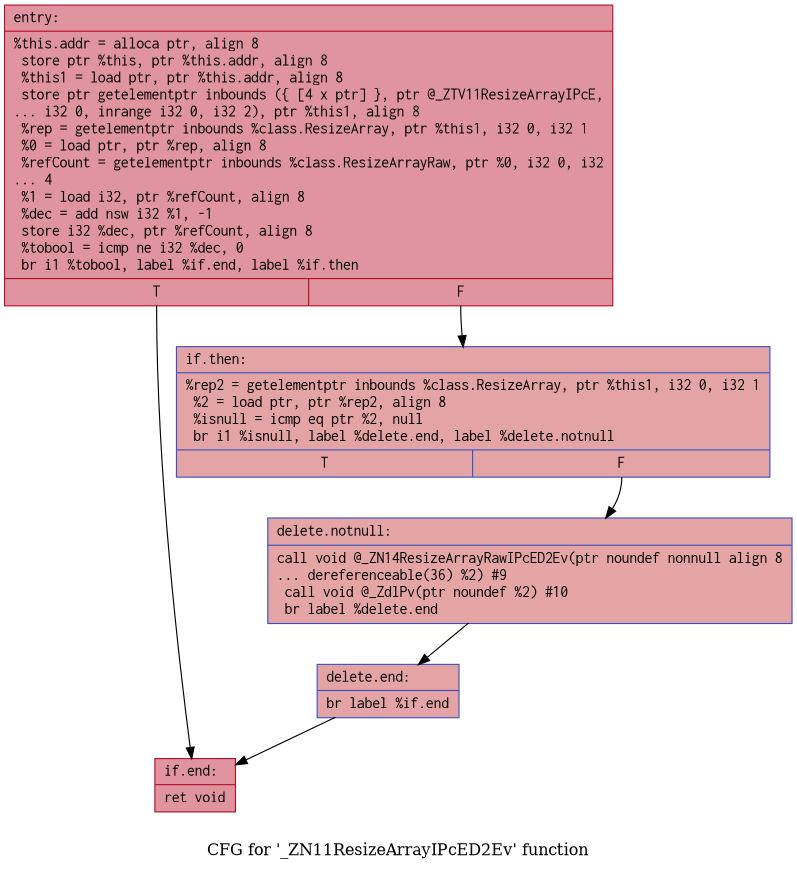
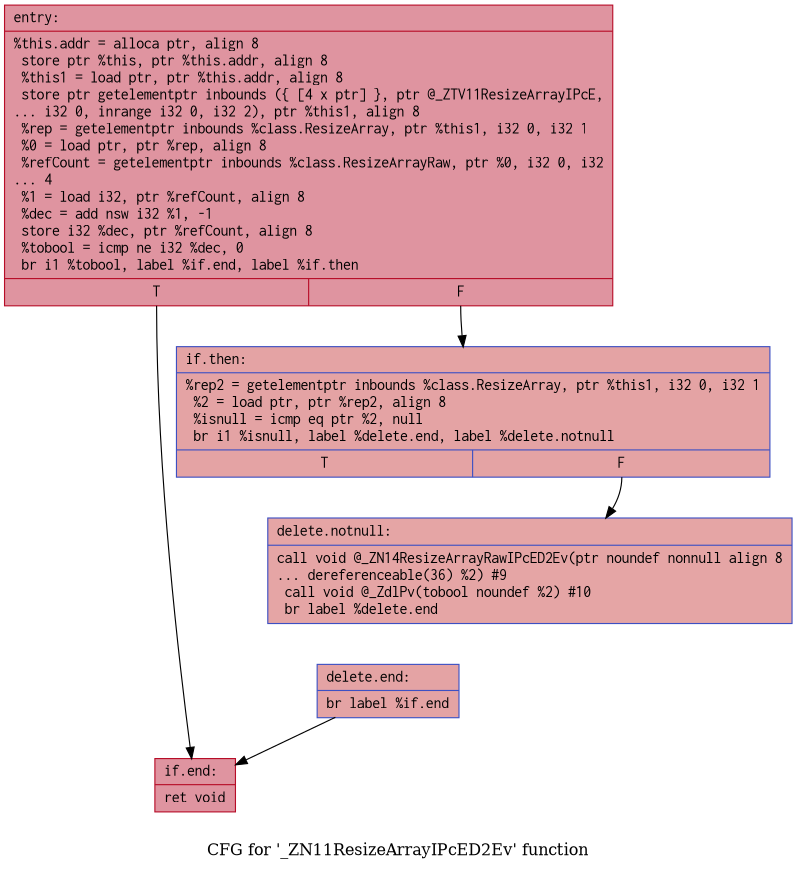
node "delete.notnull:": text "call void @_ZdlPv(ptr noundef %2) #10" -> "call void @_ZdlPv(tobool noundef %2) #10"
edge "delete.notnull:" -> "delete.end:": removed
